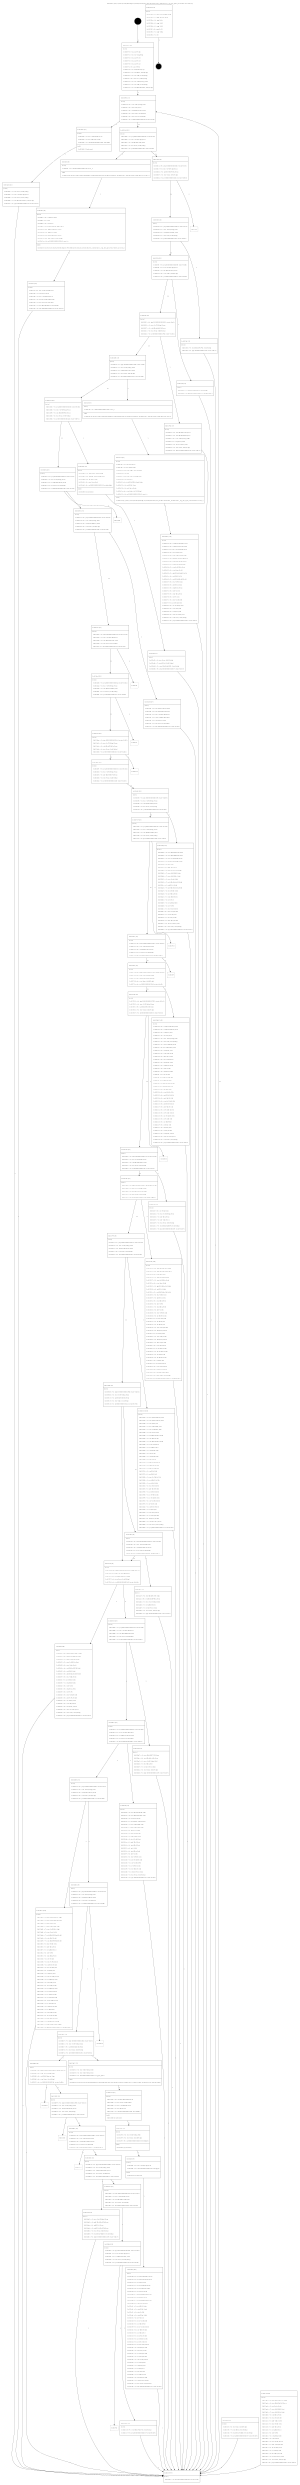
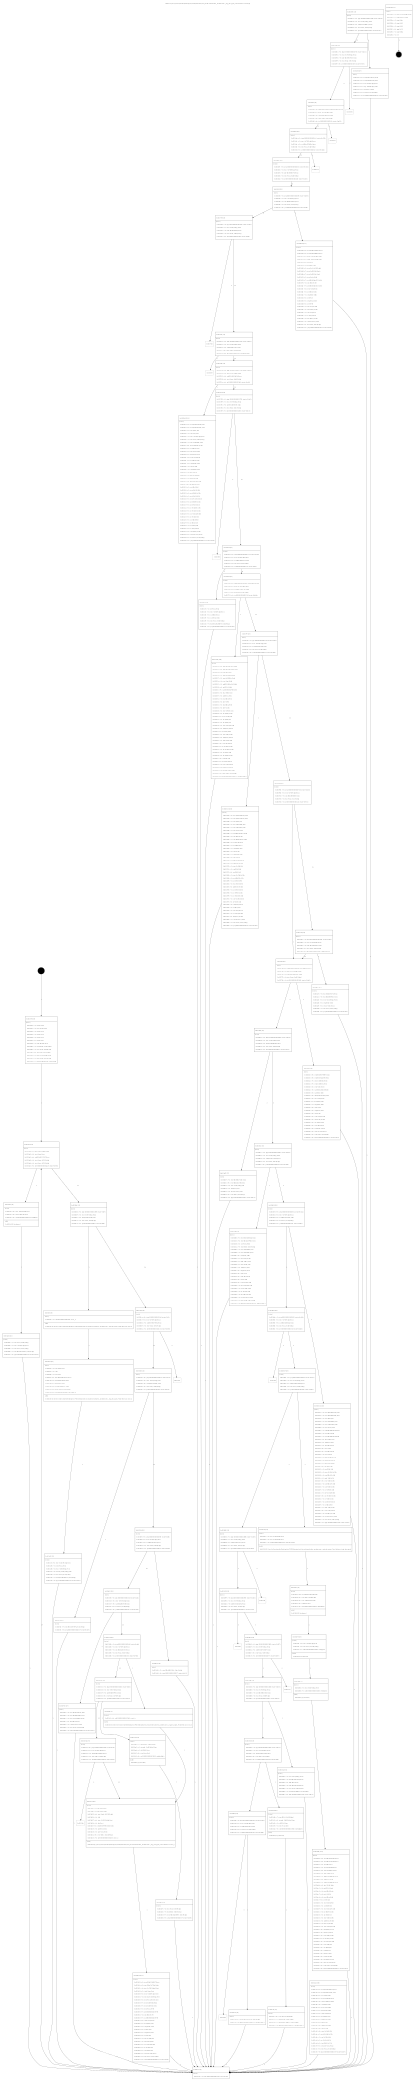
edge "0x40165a [25]" -> "0x401673 [25]": now "0x40165a [25]" -> "0x401cf9 [44]"
node "0x401c58 [23]": added
